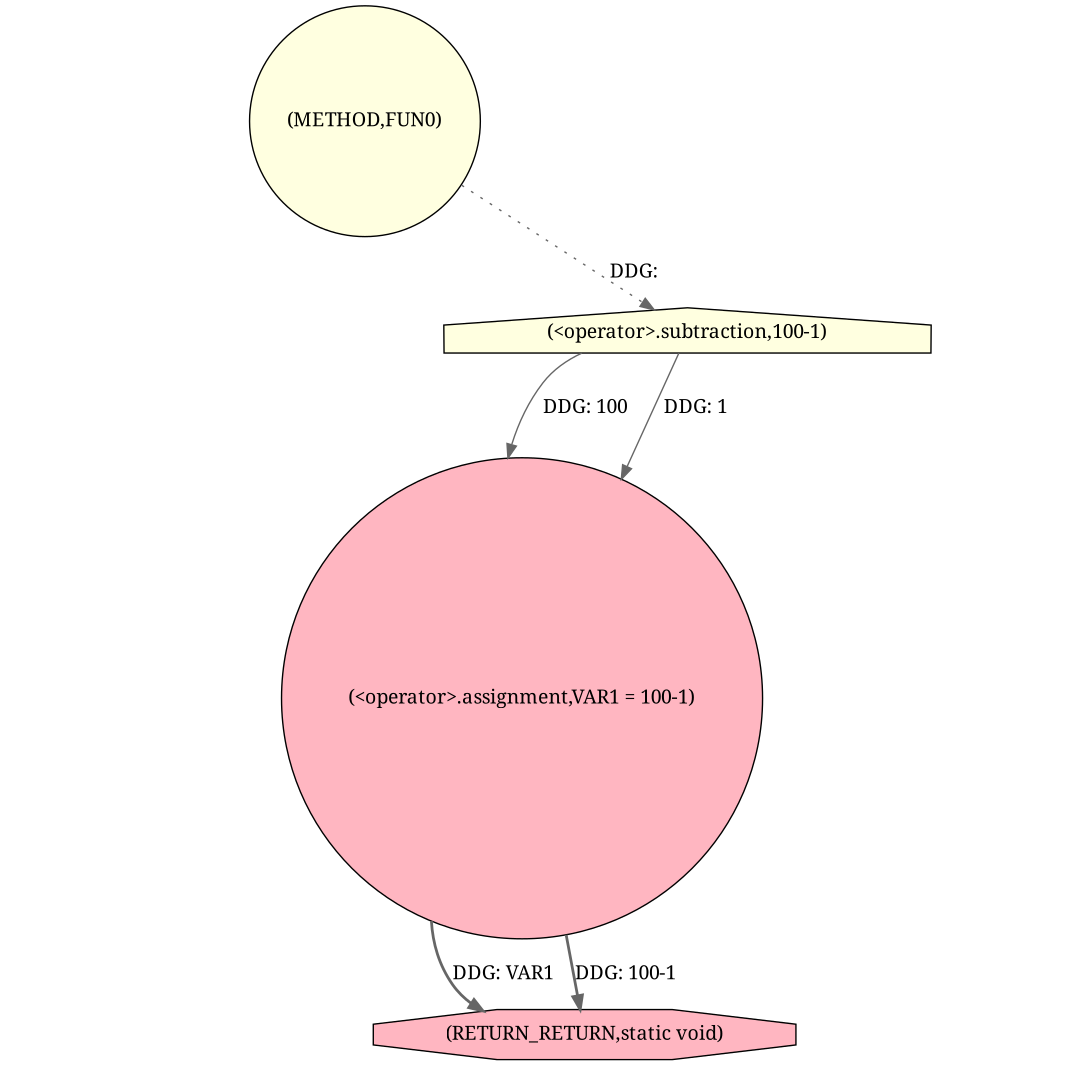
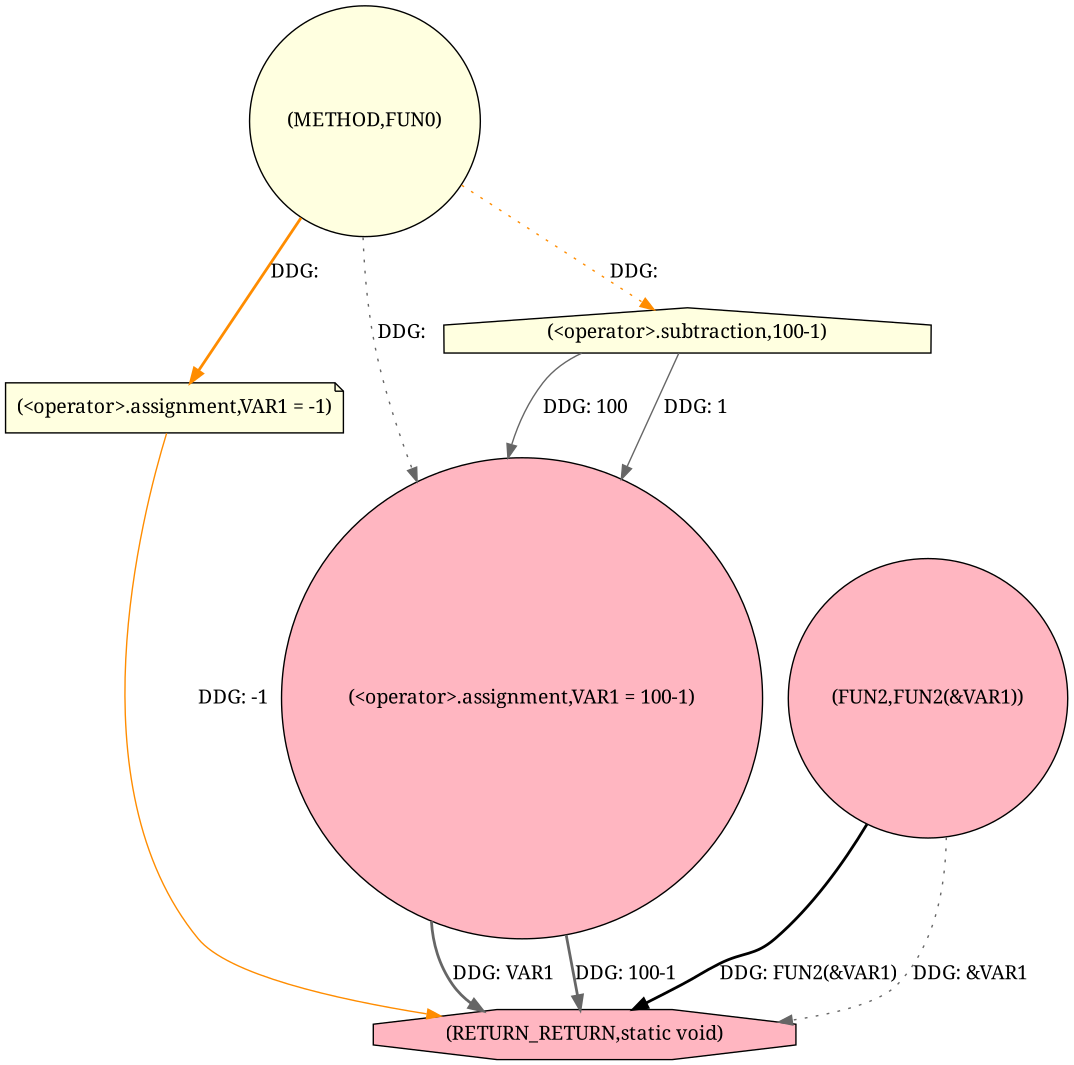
edge "(METHOD,FUN0)" -> "(<operator>.subtraction,100-1)": color gray40 -> darkorange
edge "(METHOD,FUN0)" -> "(<operator>.assignment,VAR1 = 100-1)": added, label "DDG:"
node "(<operator>.assignment,VAR1 = -1)": added
node "(FUN2,FUN2(&VAR1))": added
